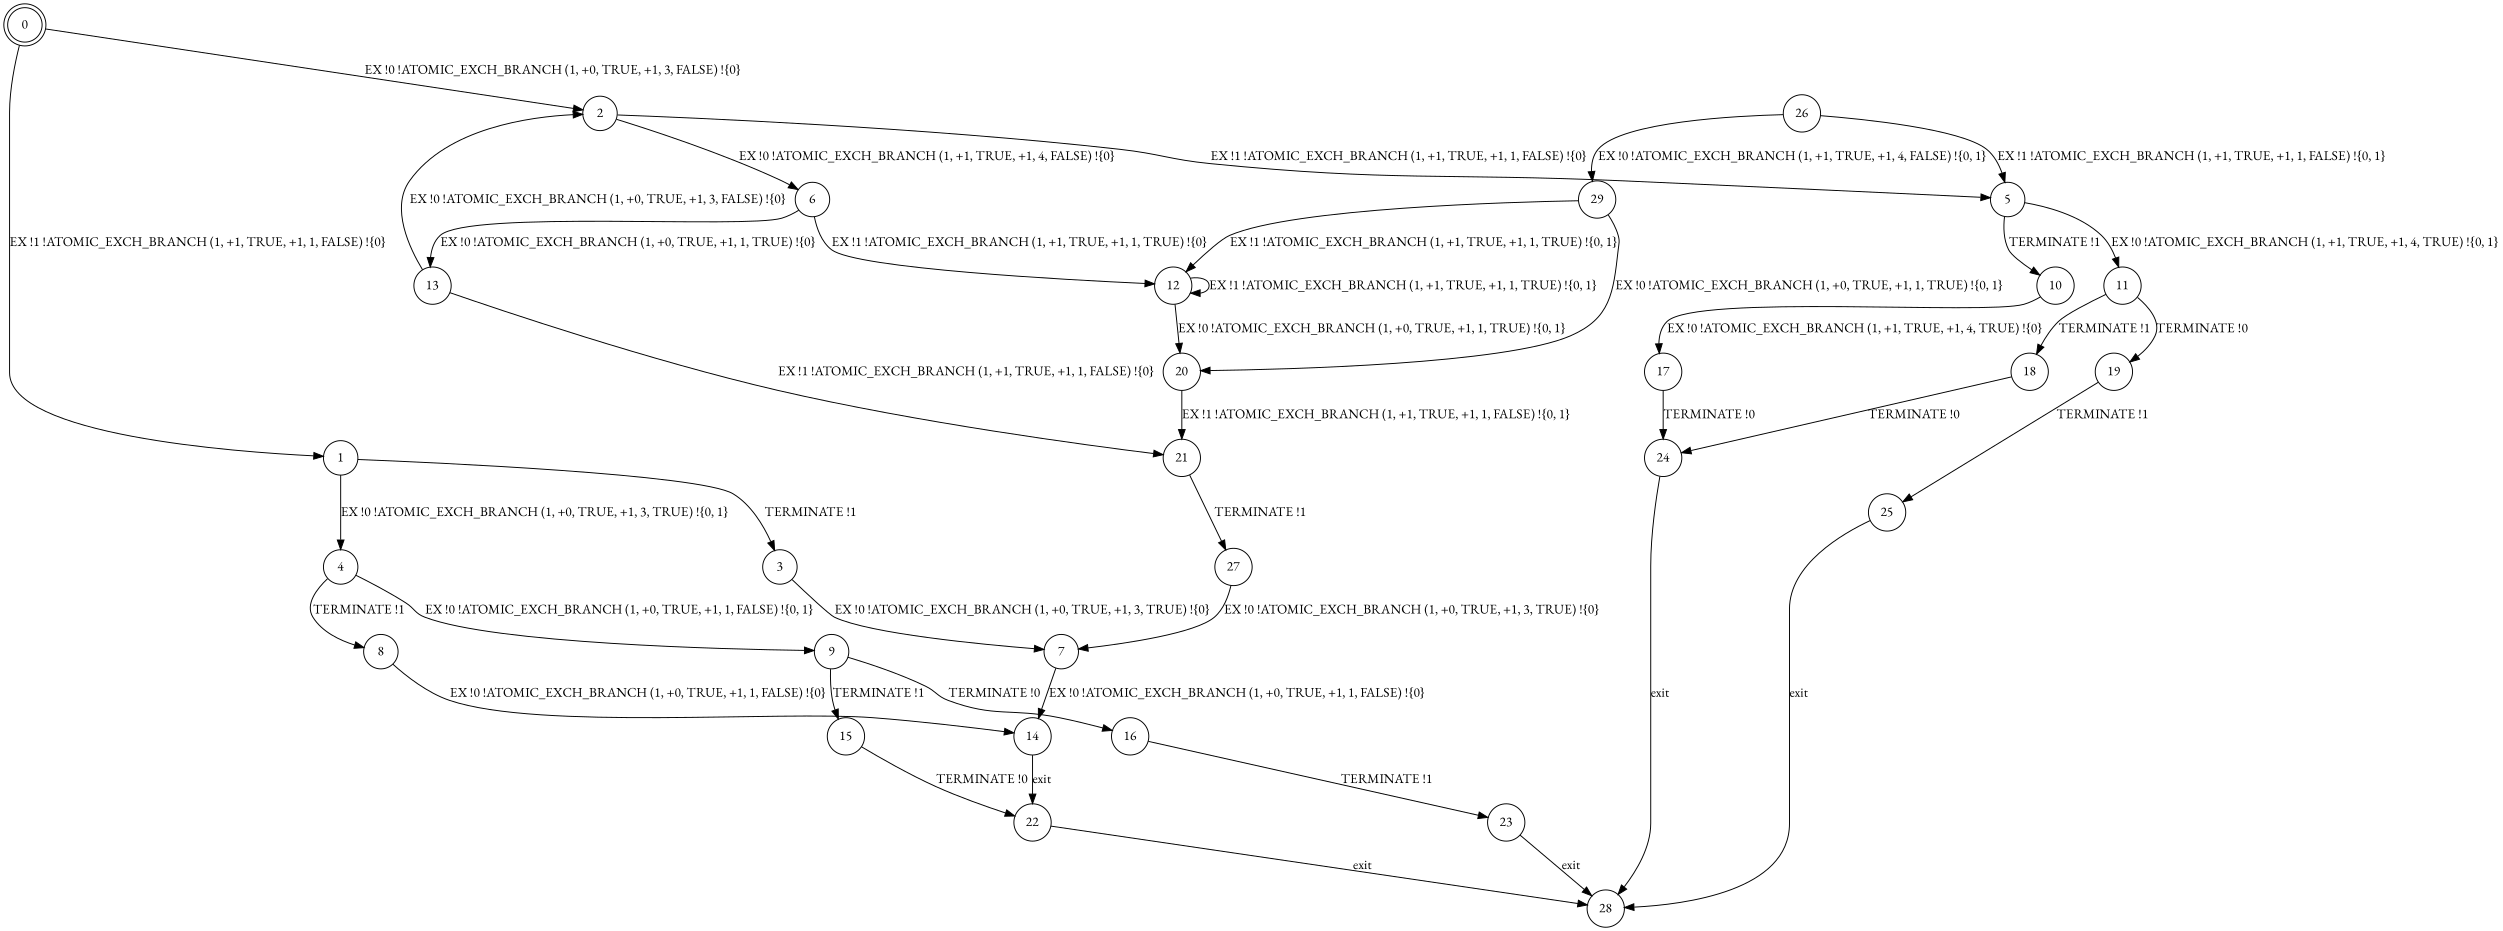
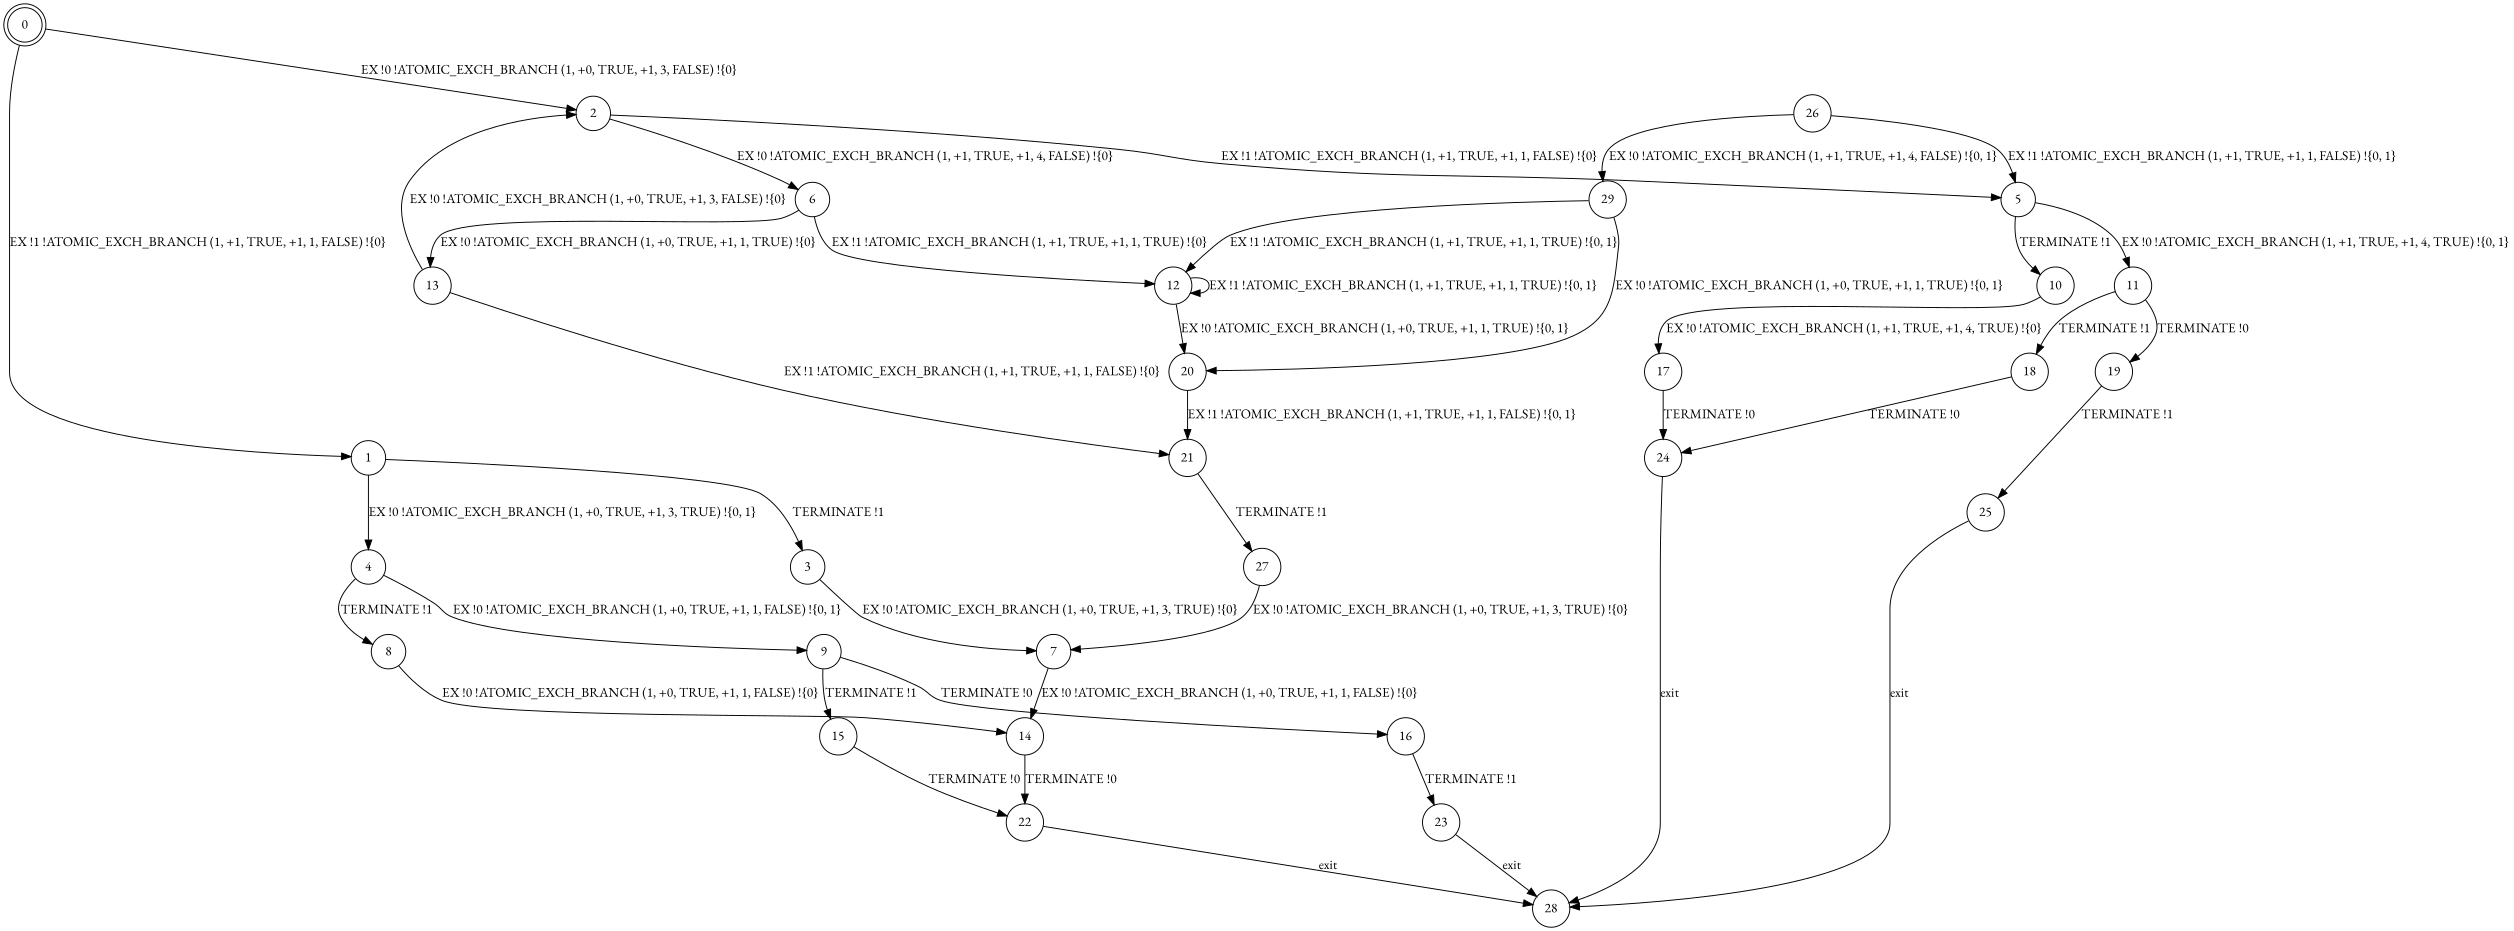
edge "14" -> "22": label "exit" -> "TERMINATE !0"
